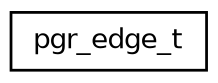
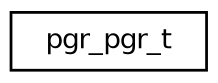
node "pgr_edge_t": label "pgr_edge_t" -> "pgr_pgr_t"
